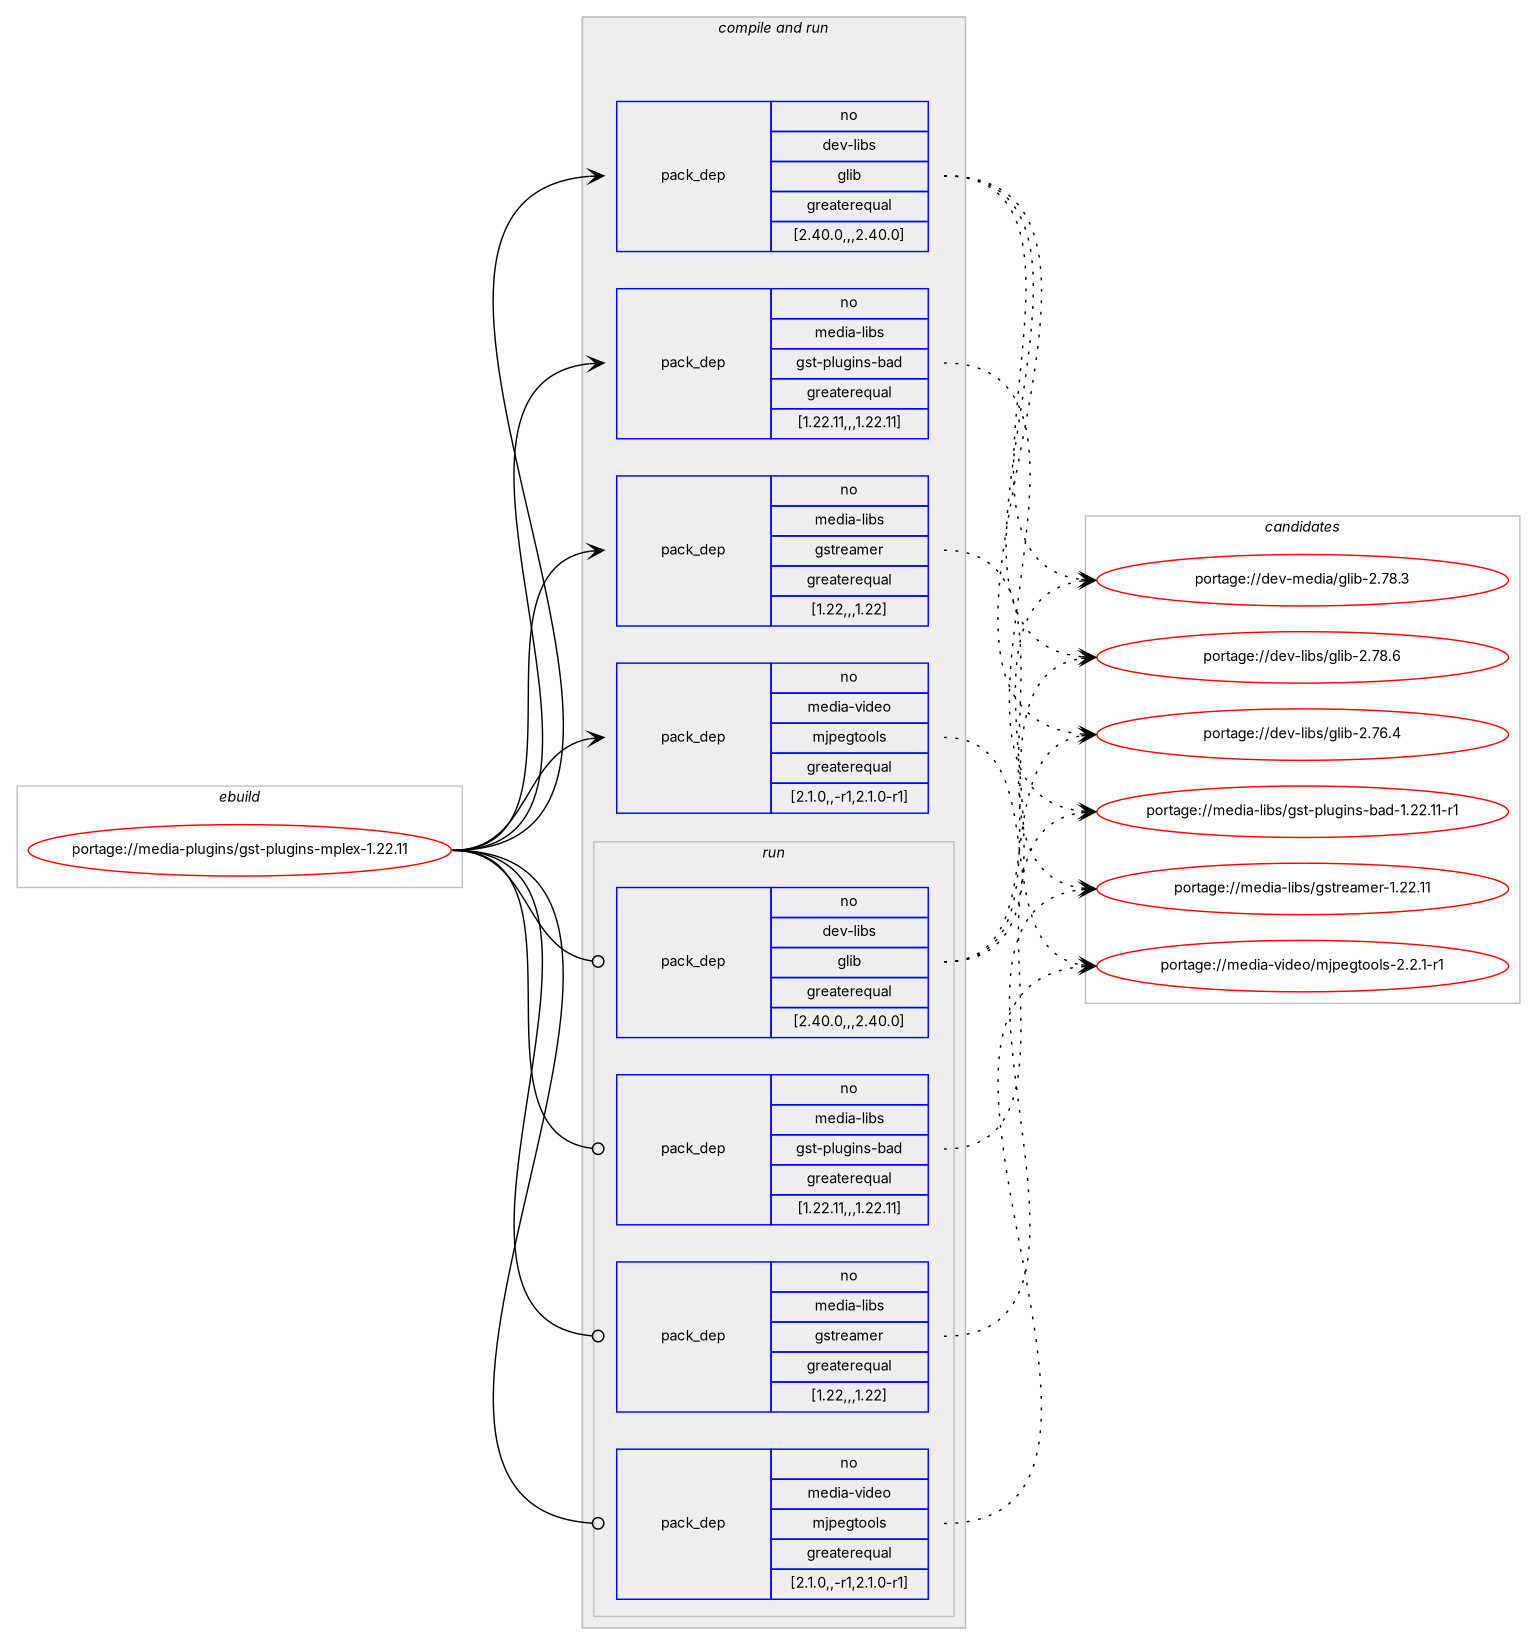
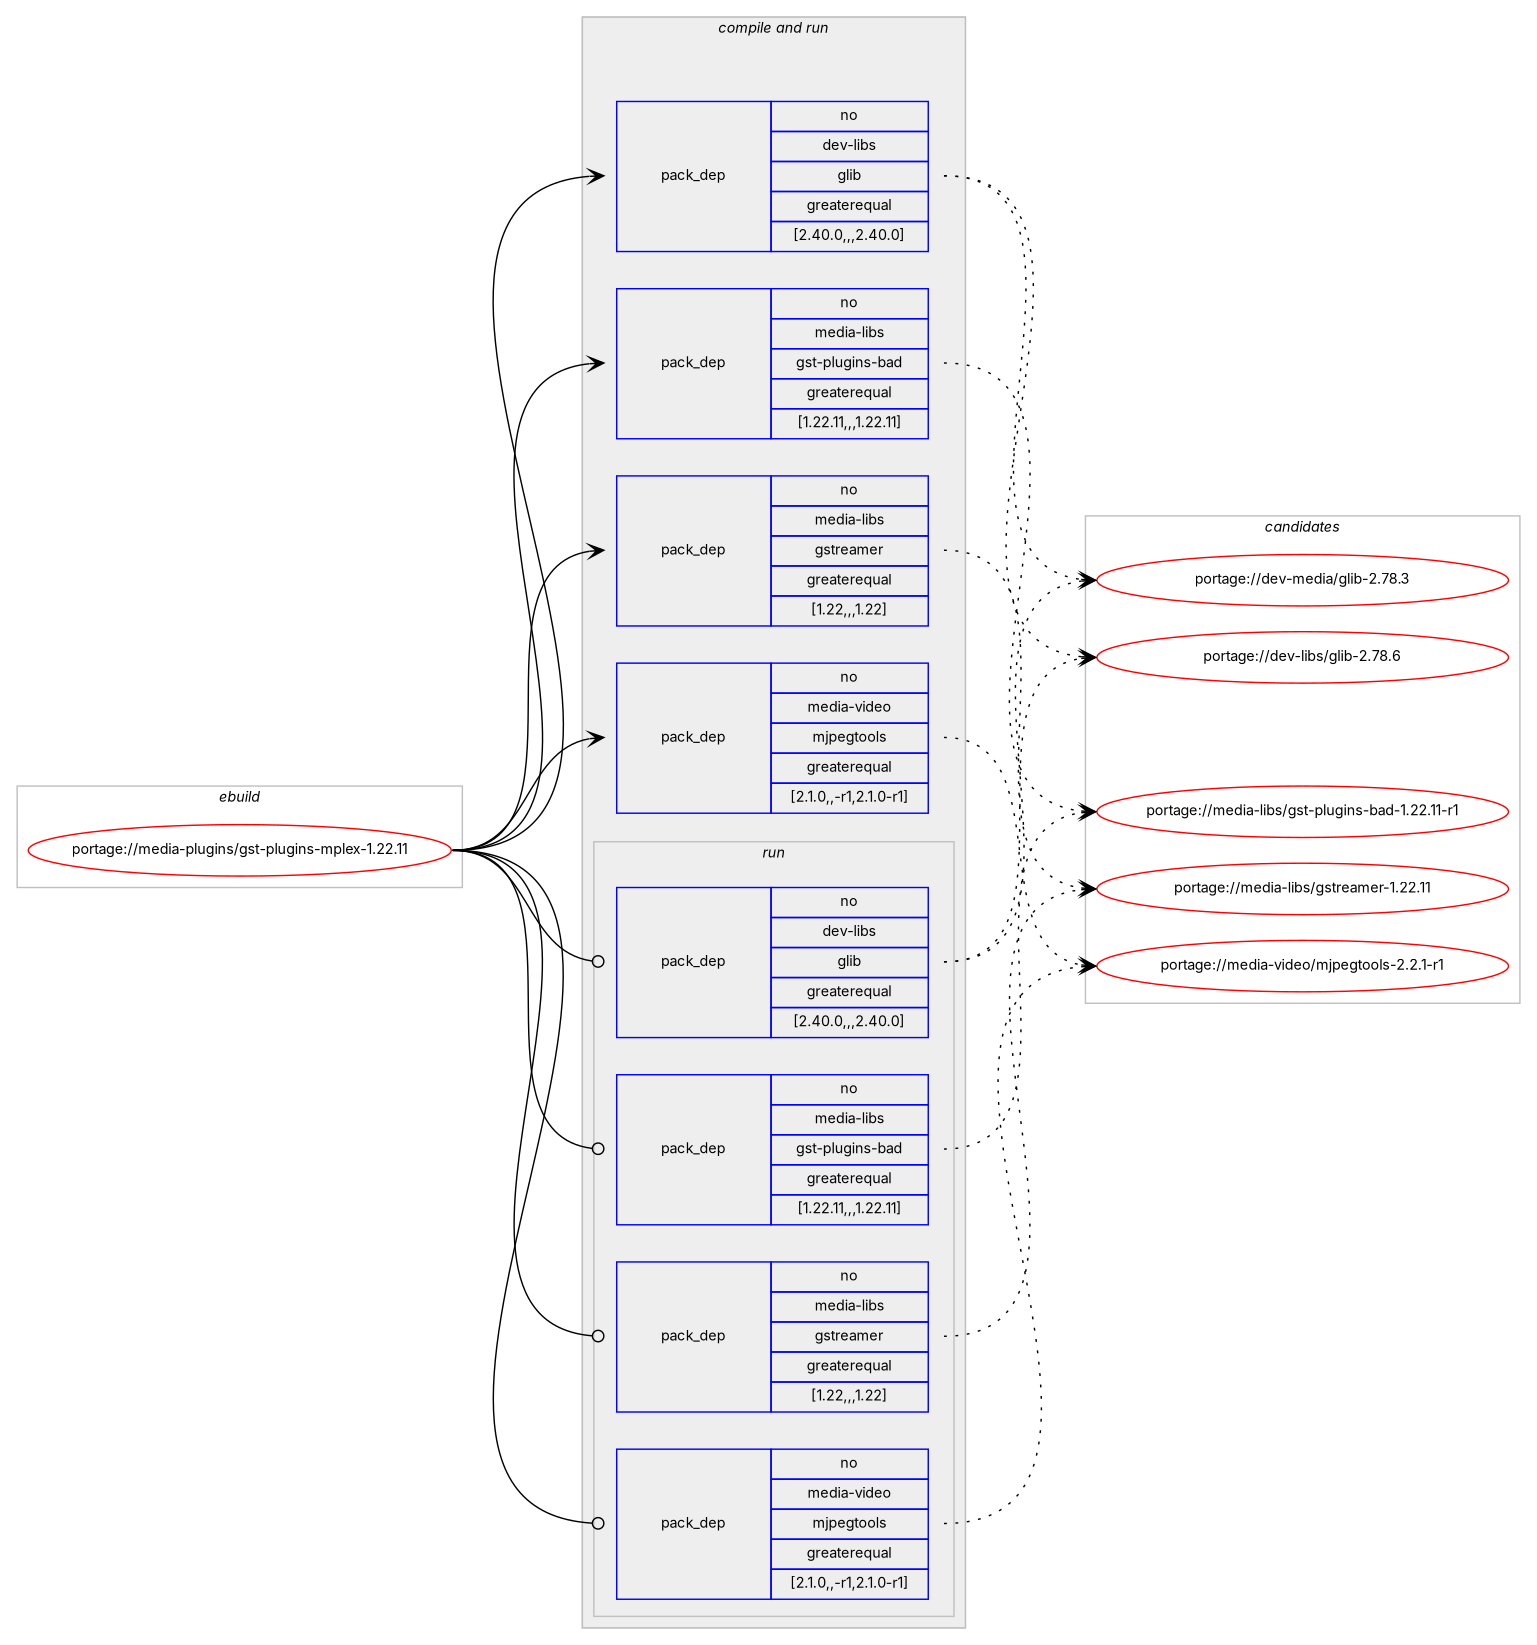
node "portage://dev-libs/glib-2.76.4": removed
